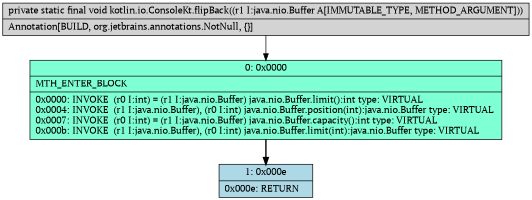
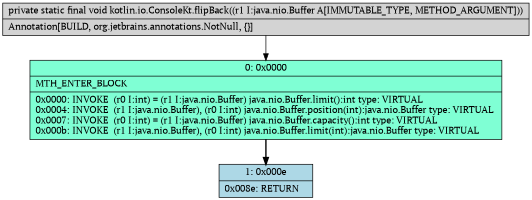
node "1: 0x000e": text "0x000e: RETURN" -> "0x008e: RETURN"
